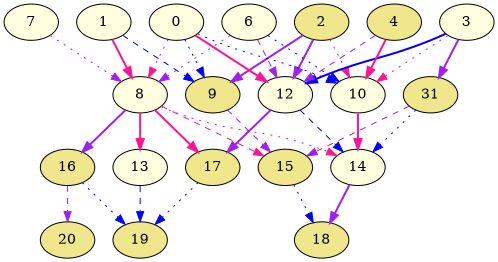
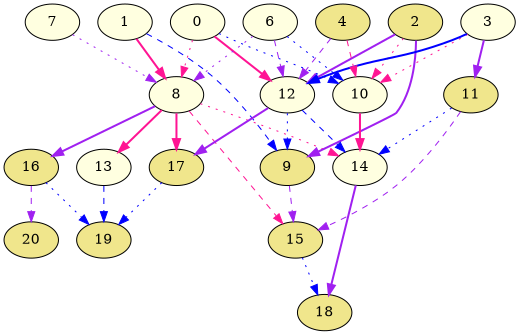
edge "4" -> "10": style bold -> dashed
edge "0" -> "9": now "12" -> "9"
node "31": label "31" -> "11"
